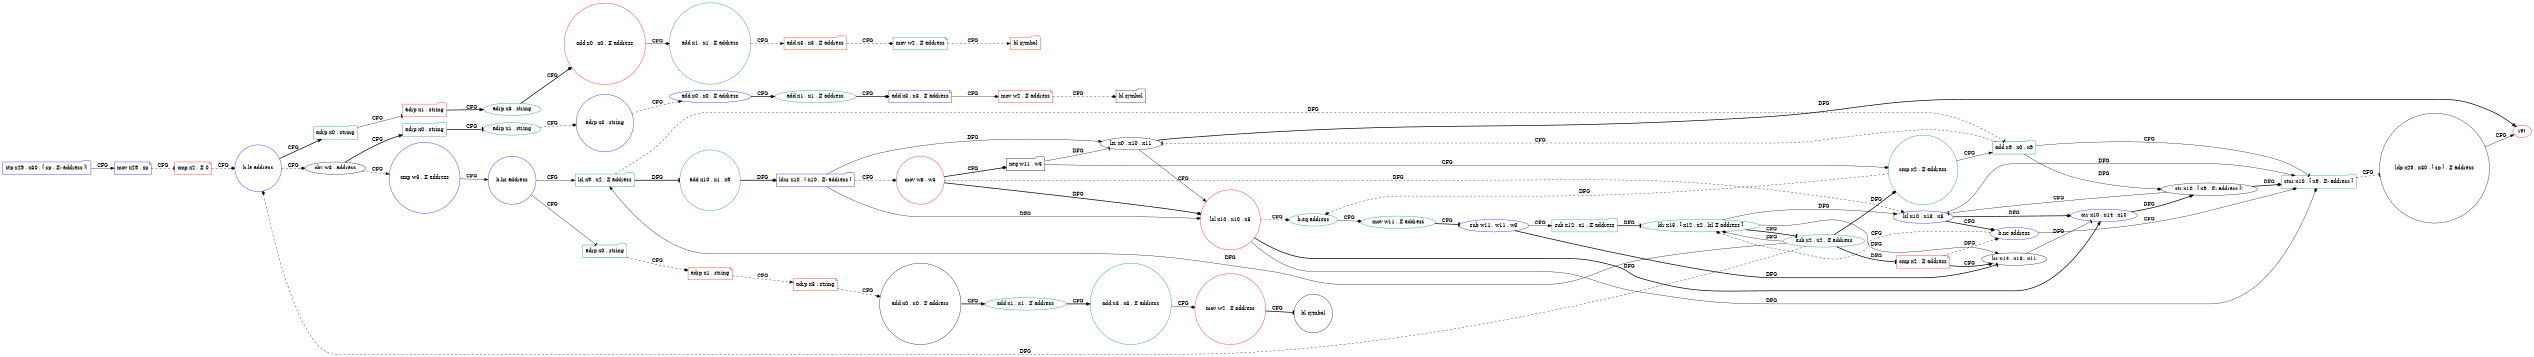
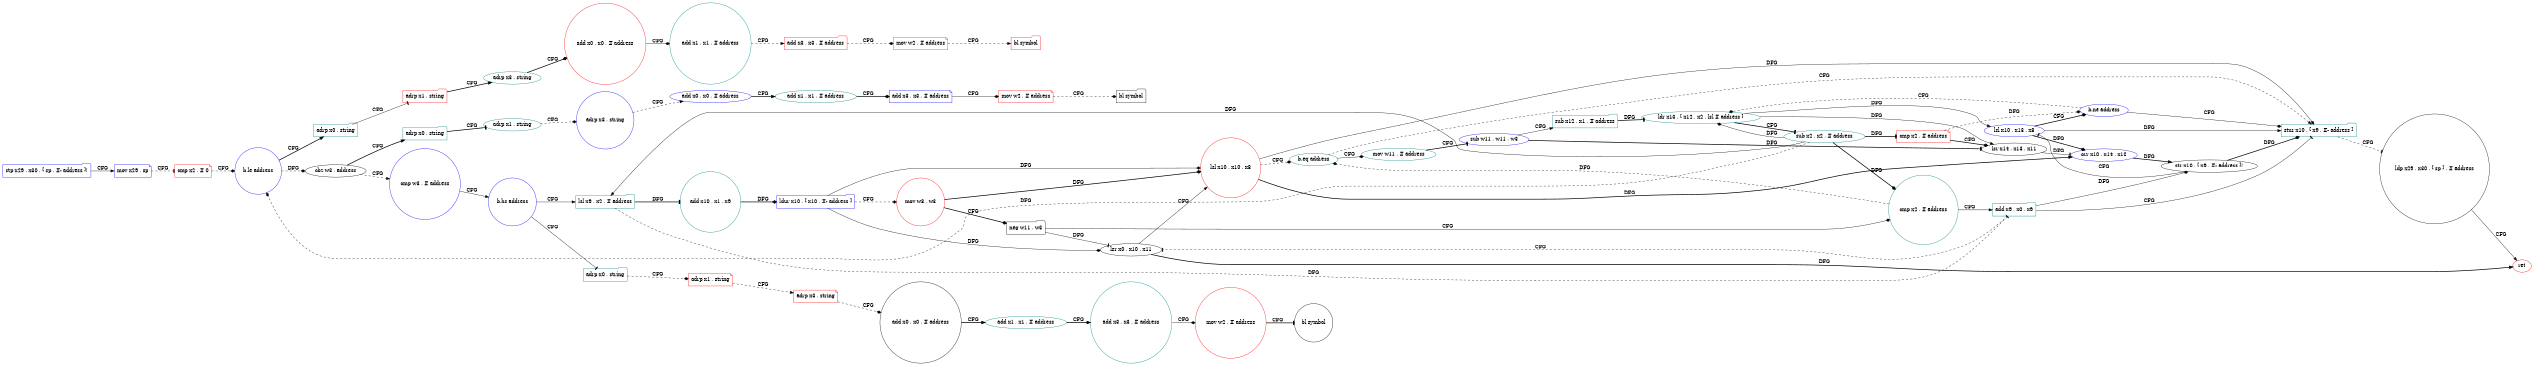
edge "b.eq address" -> "stur x10 , [ x9 , #- address ]": added, label "CFG"
edge "ldur x10 , [ x10 , #- address ]" -> "lsr x0 , x10 , x11": arrowhead normal -> diamond
edge "b.le address" -> "cbz w3 , address": label "CFG" -> "DFG"
edge "mov w8 , w3" -> "lsl x10 , x13 , x8": removed, label "DFG"
